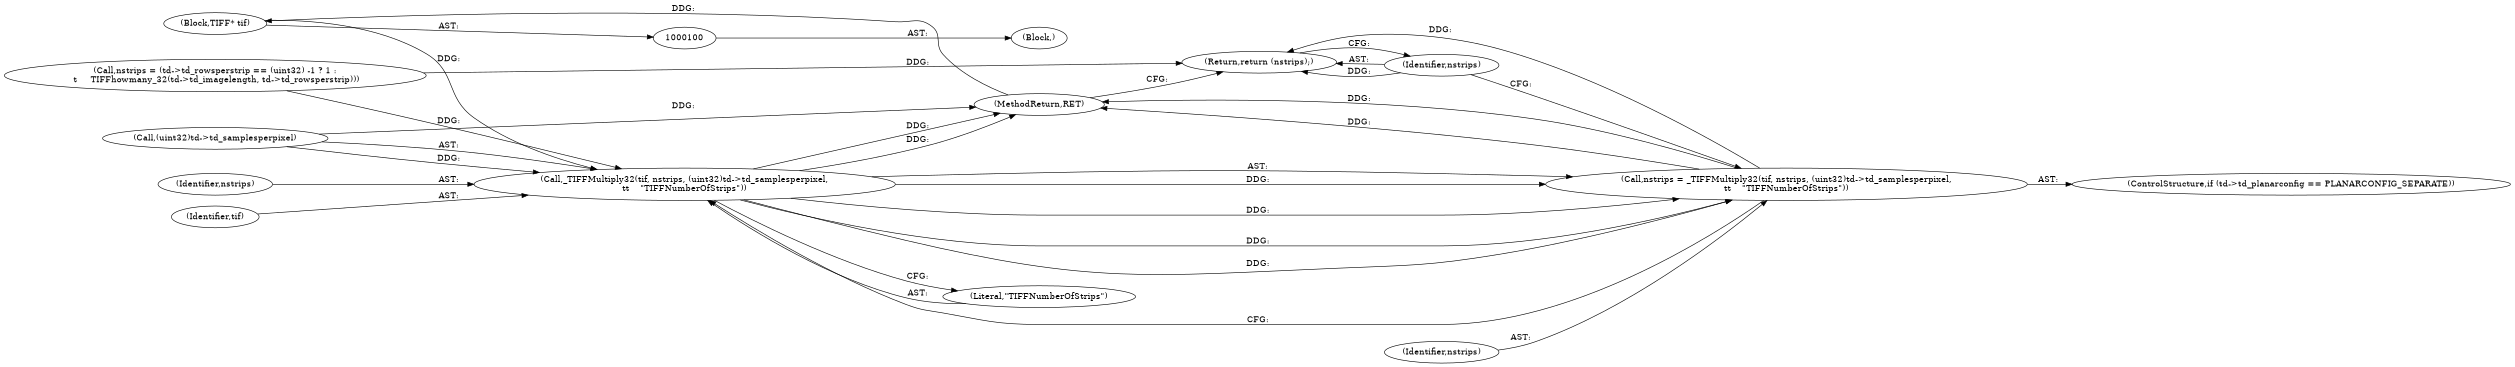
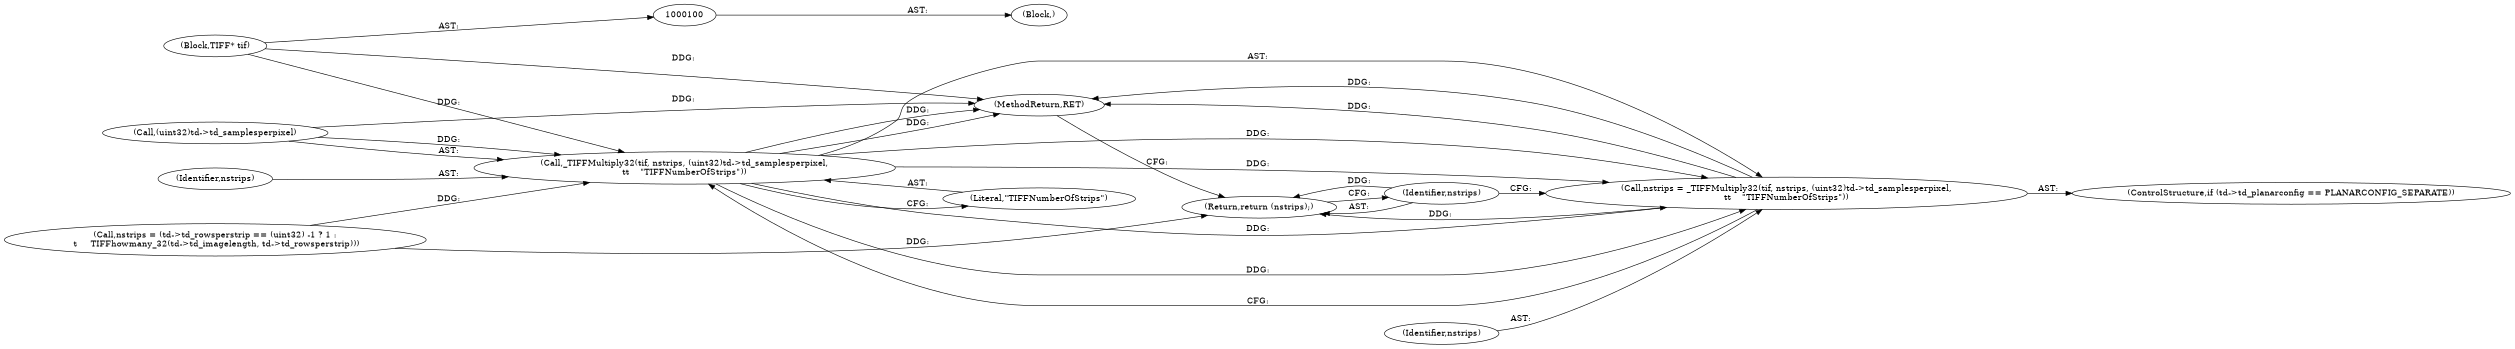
edge "(MethodReturn,RET)" -> "(Block,TIFF* tif)": reversed
node "(Identifier,tif)": removed
